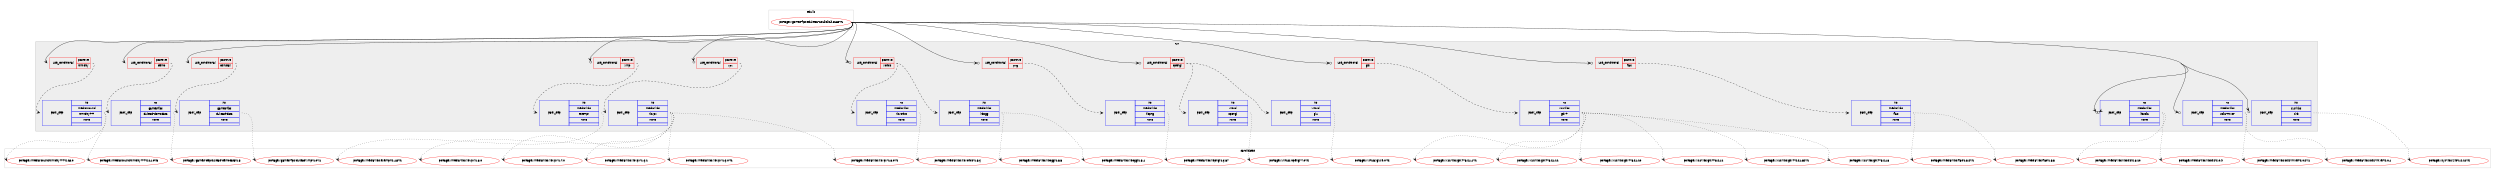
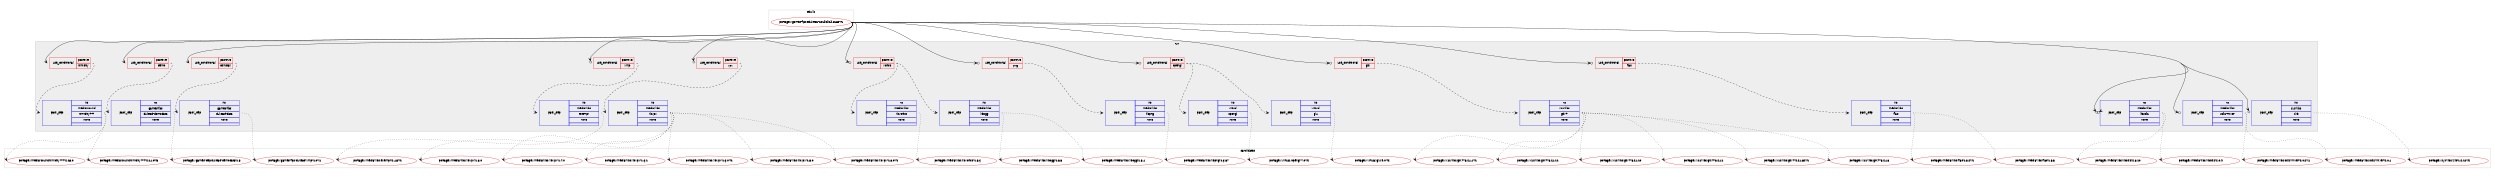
node "portage://media-libs/libvpx-1.5.0": added
